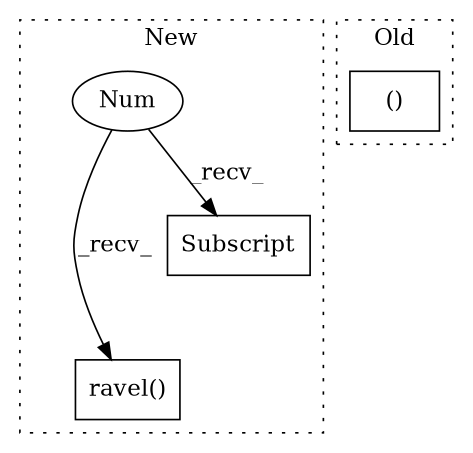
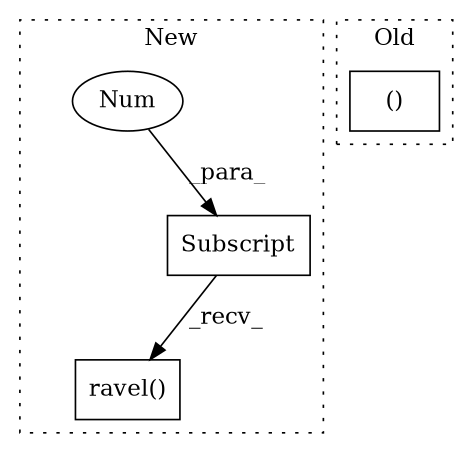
edge "Num" -> "Subscript": label "_recv_" -> "_para_"
edge "Num" -> "ravel()": now "Subscript" -> "ravel()"
